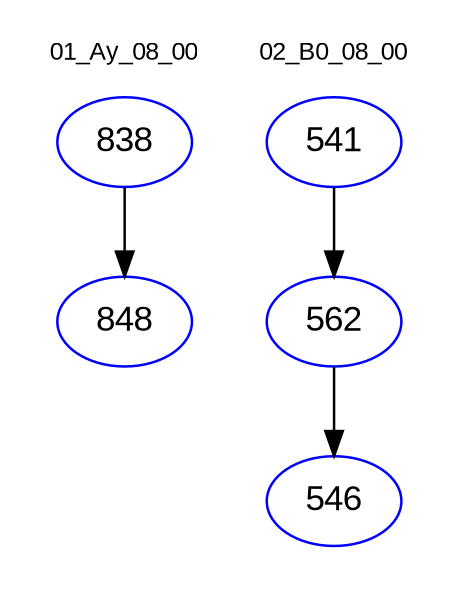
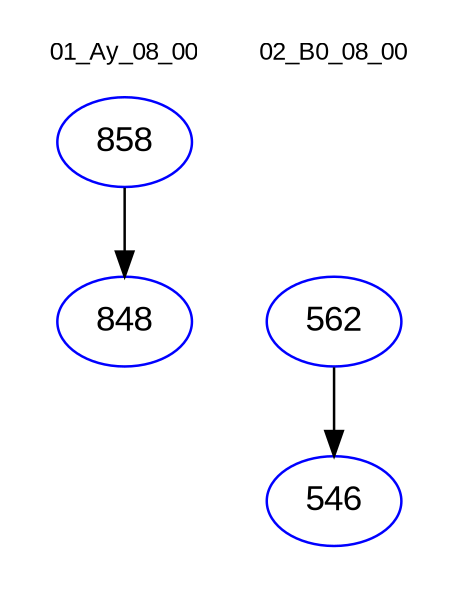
node "838": label "838" -> "858"
node "541": removed
